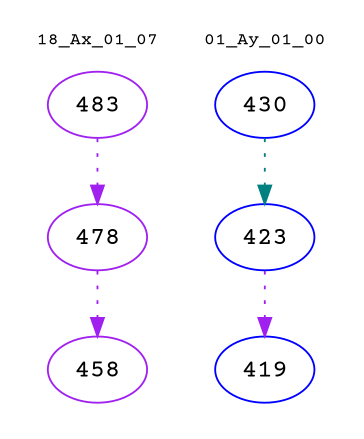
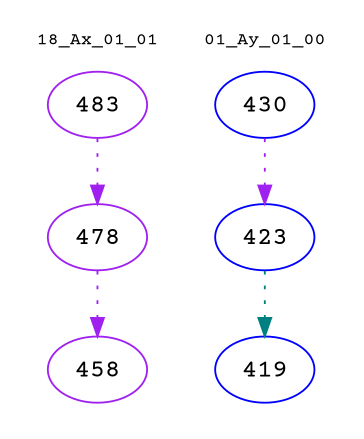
cluster "18_Ax_01_07": label "18_Ax_01_07" -> "18_Ax_01_01"
edge "430" -> "423": color teal -> purple
edge "423" -> "419": color purple -> teal
